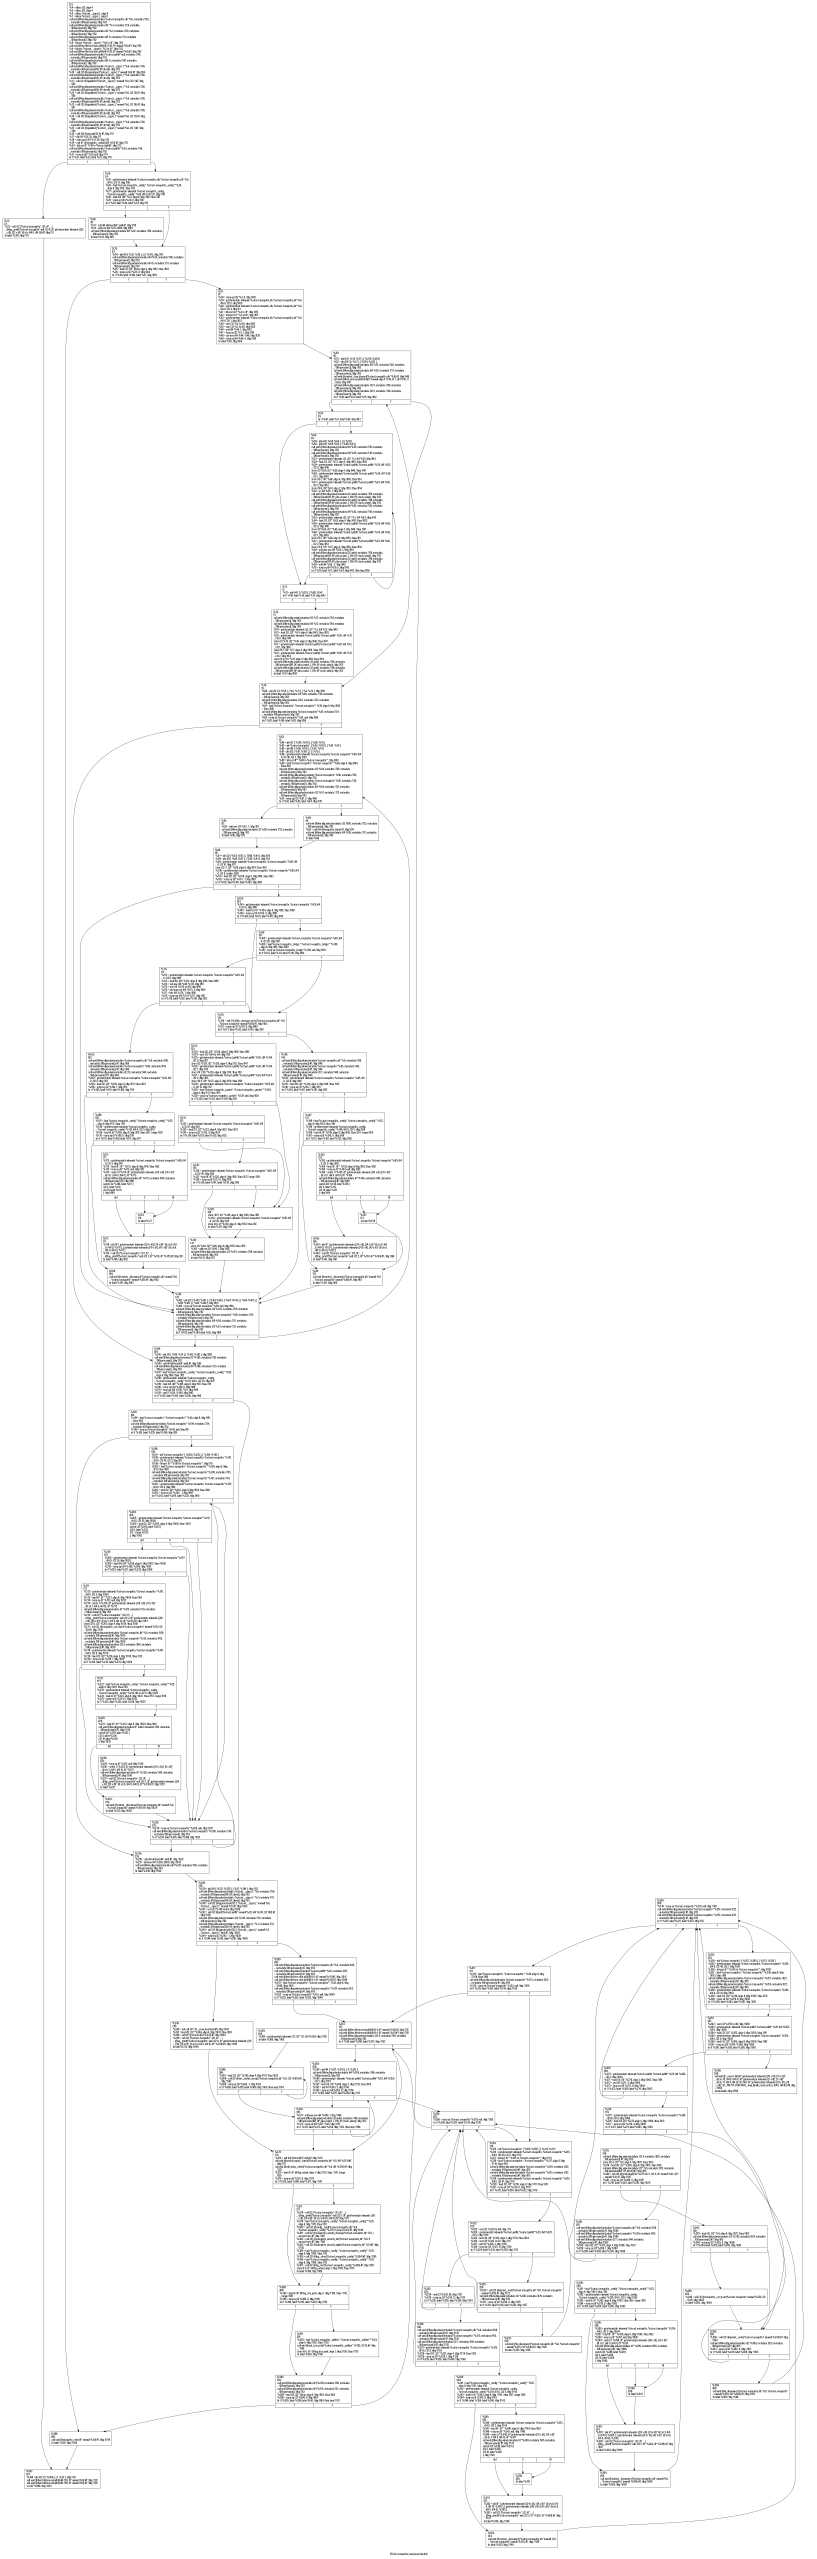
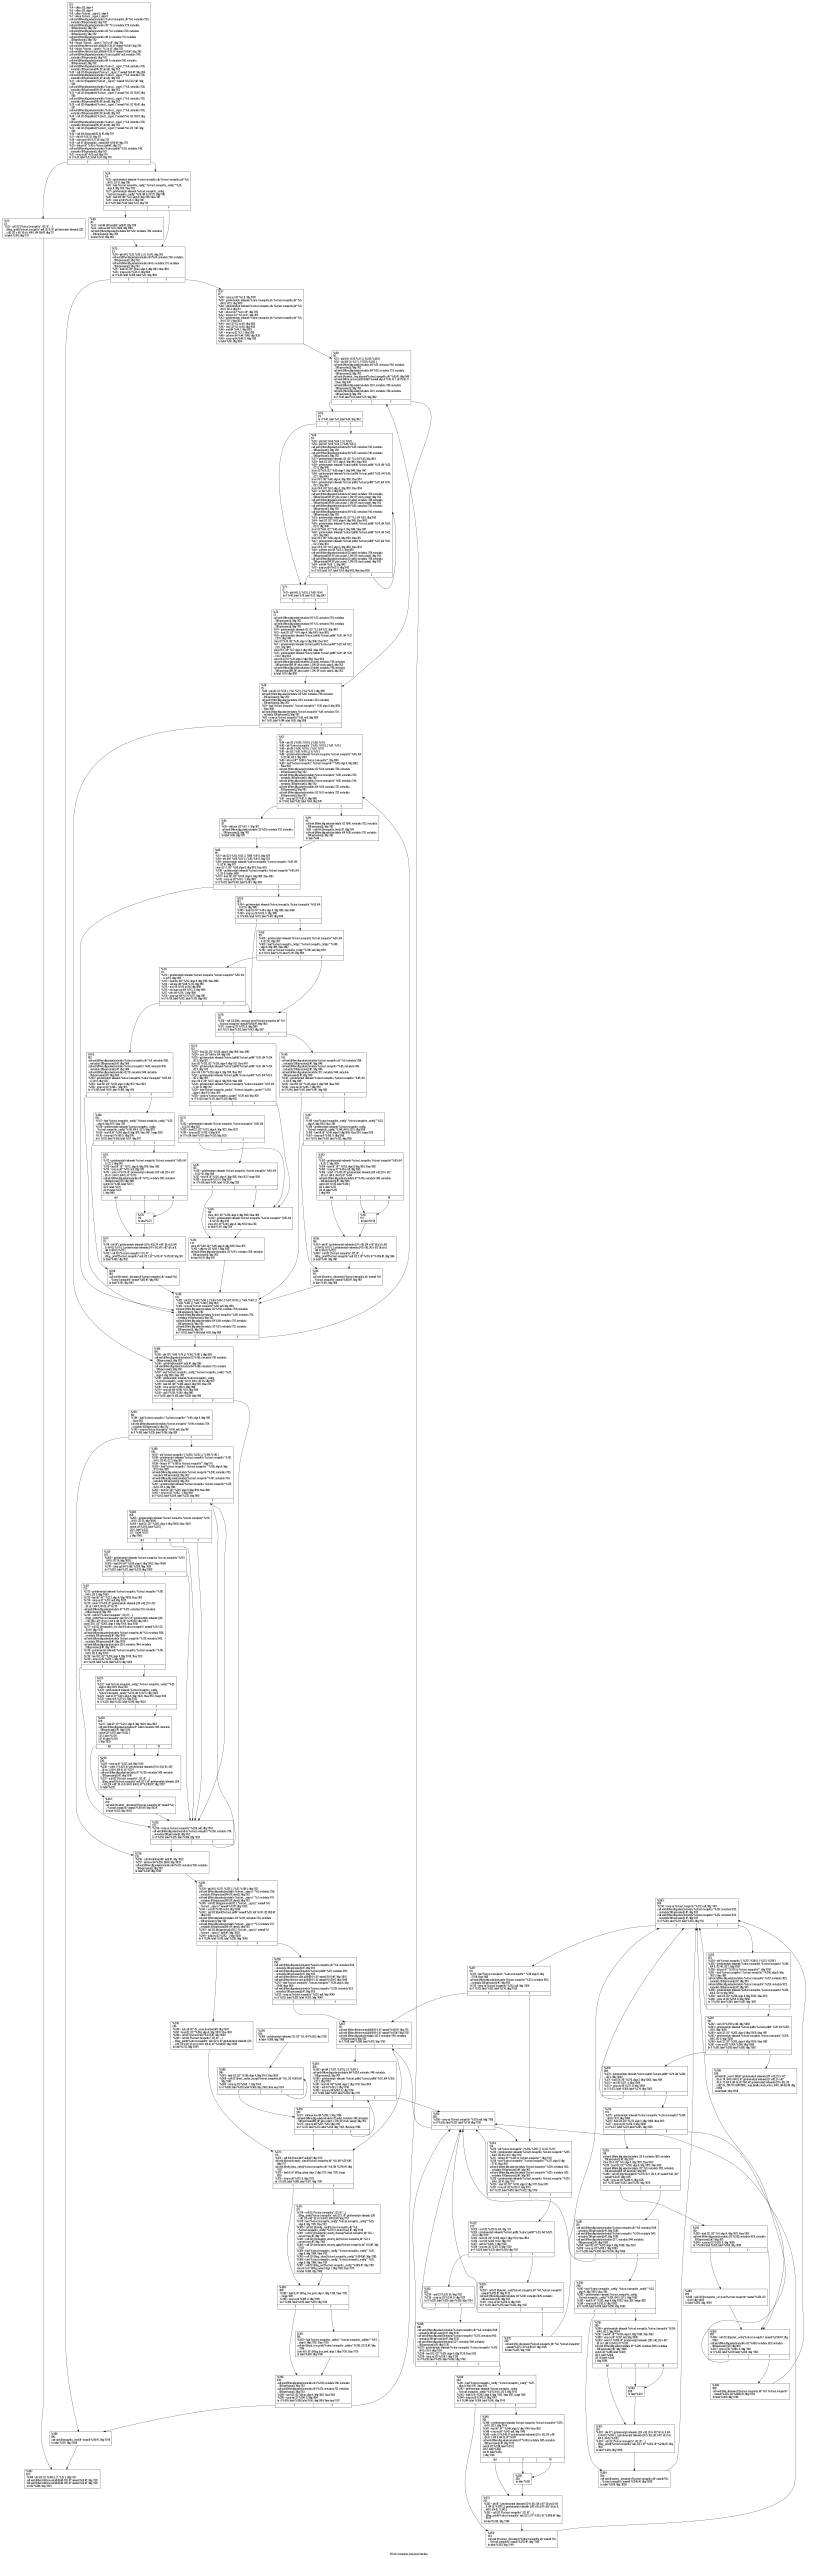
edge "%157:" -> "%161:": now "%157:" -> "%158:"
edge "%184:" -> "%193:": added
edge "%274:" -> "%278:": added
